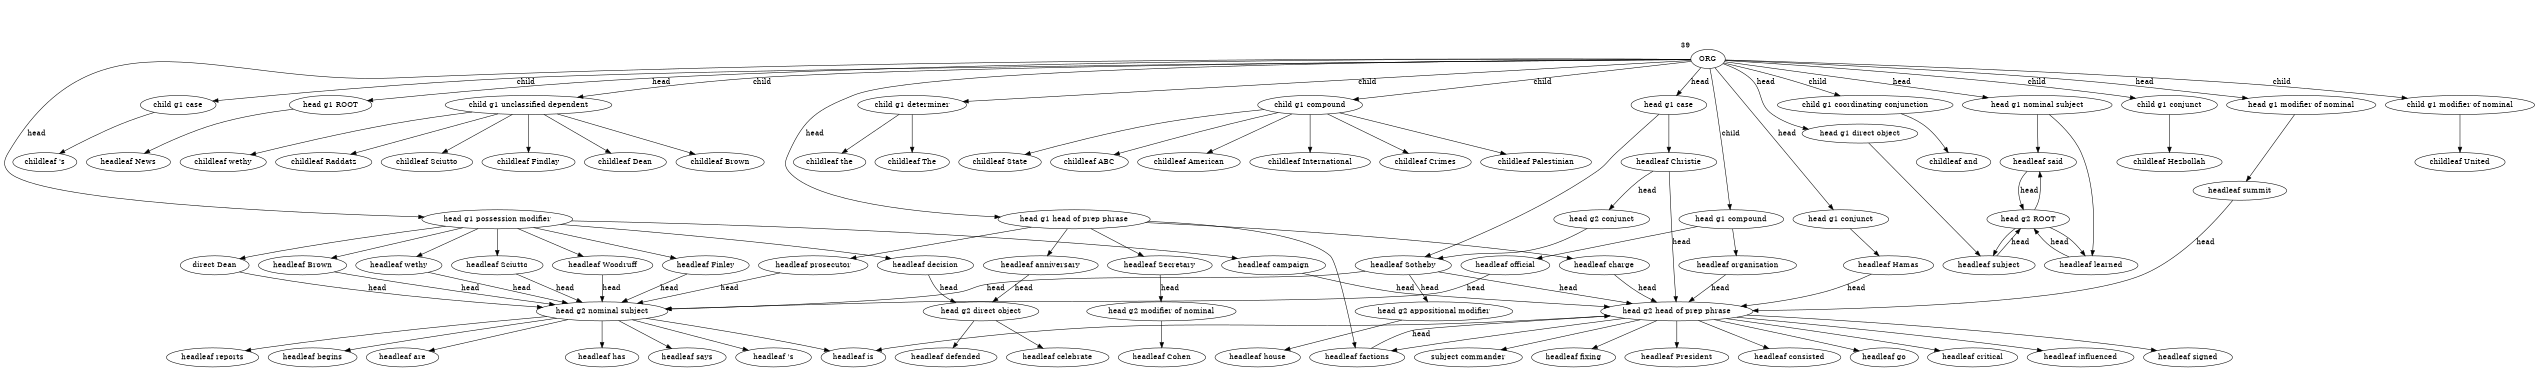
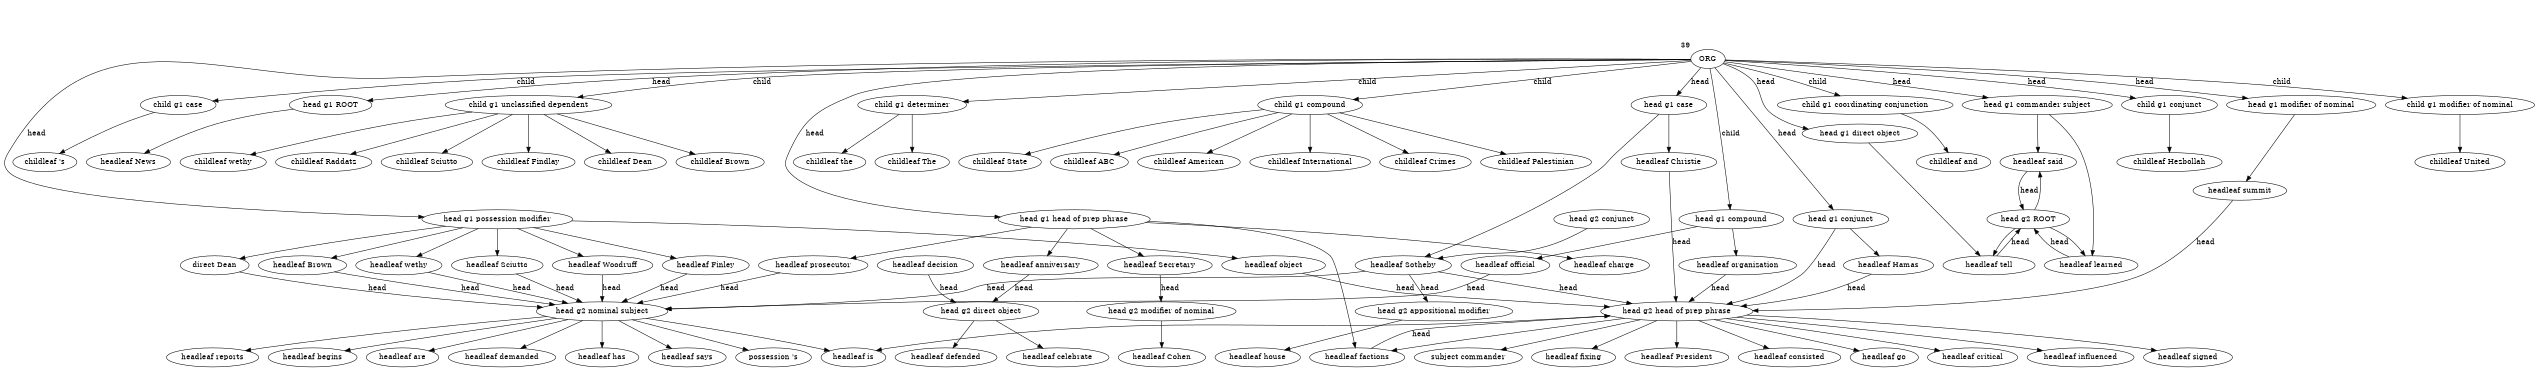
edge "ORG 39" -> "child g1 conjunct": label "child" -> "head"
node "head g1 nominal subject": label "head g1 nominal subject" -> "head g1 commander subject"
edge "headleaf Christie" -> "head g2 conjunct": removed, label "head"
edge "head g1 possession modifier" -> "headleaf decision": removed
node "headleaf campaign": label "headleaf campaign" -> "headleaf object"
node "headleaf subject": label "headleaf subject" -> "headleaf tell"
edge "headleaf charge" -> "head g2 head of prep phrase": now "head g1 conjunct" -> "head g2 head of prep phrase"
node "headleaf demanded": added
node "headleaf 's": label "headleaf 's" -> "possession 's"
